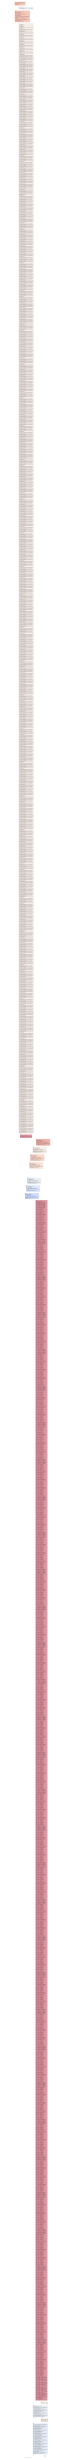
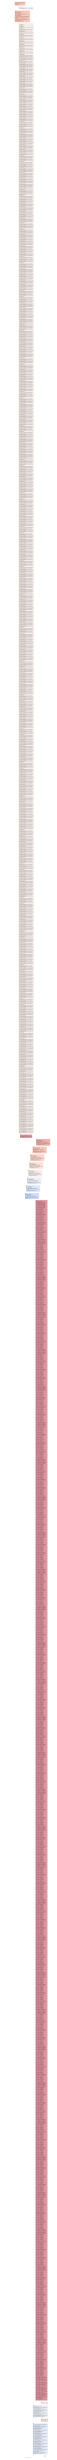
node "%4038:": fillcolor #e8d6cc70 -> #ec7f6370
node "%4059:": added
